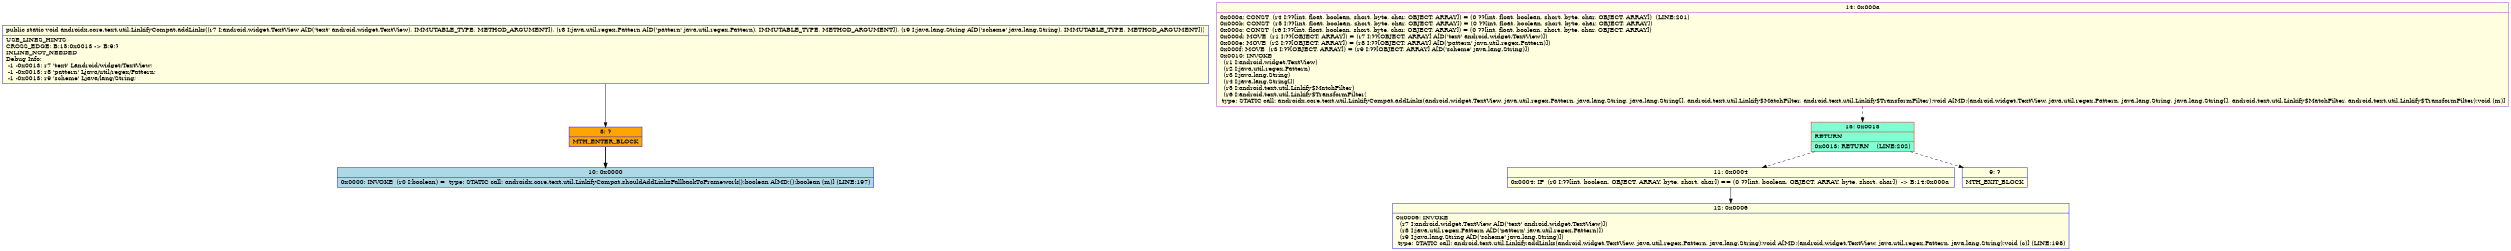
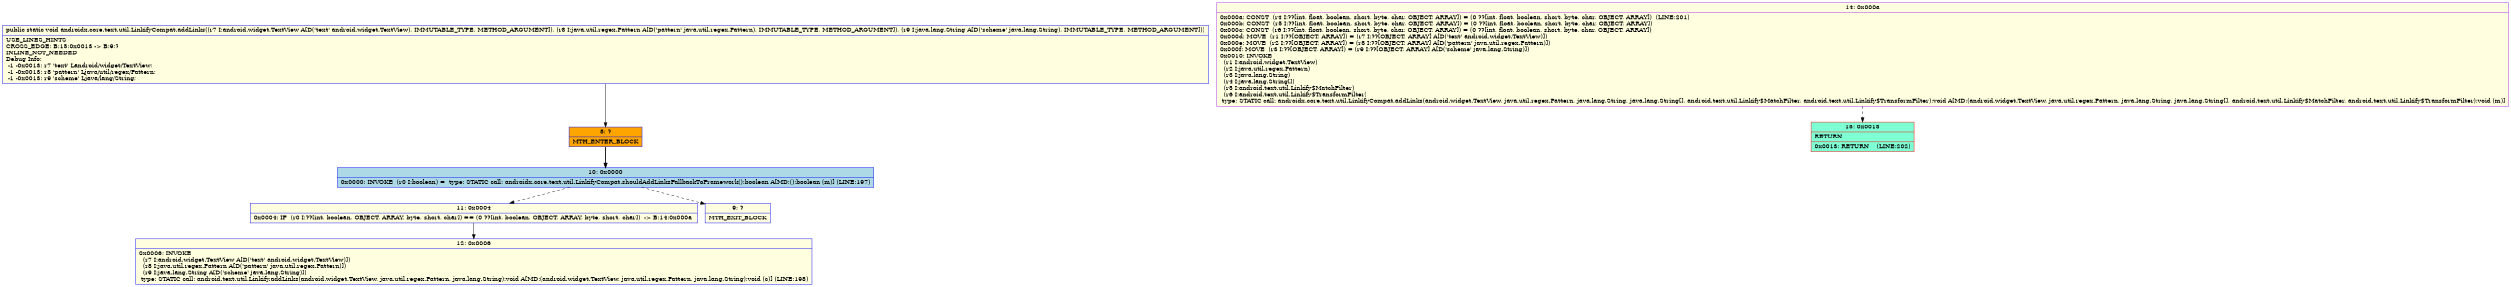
edge "15: 0x0013" -> "11: 0x0004": now "10: 0x0000" -> "11: 0x0004"
edge "15: 0x0013" -> "9: ?": now "10: 0x0000" -> "9: ?"
